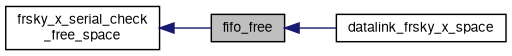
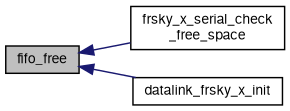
edge "fifo_free" -> "frsky_x_serial_check _free_space": reversed
node "datalink_frsky_x_space": label "datalink_frsky_x_space" -> "datalink_frsky_x_init"
